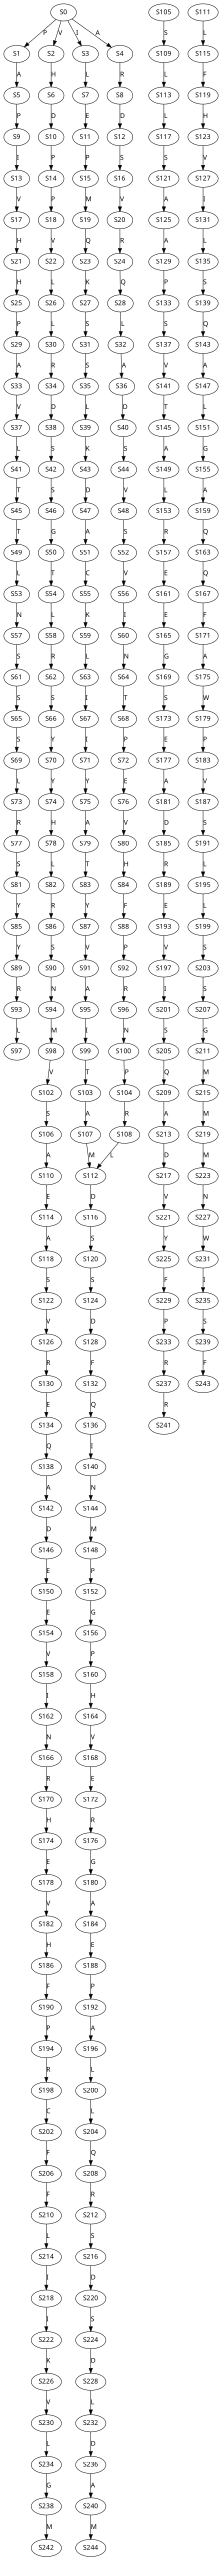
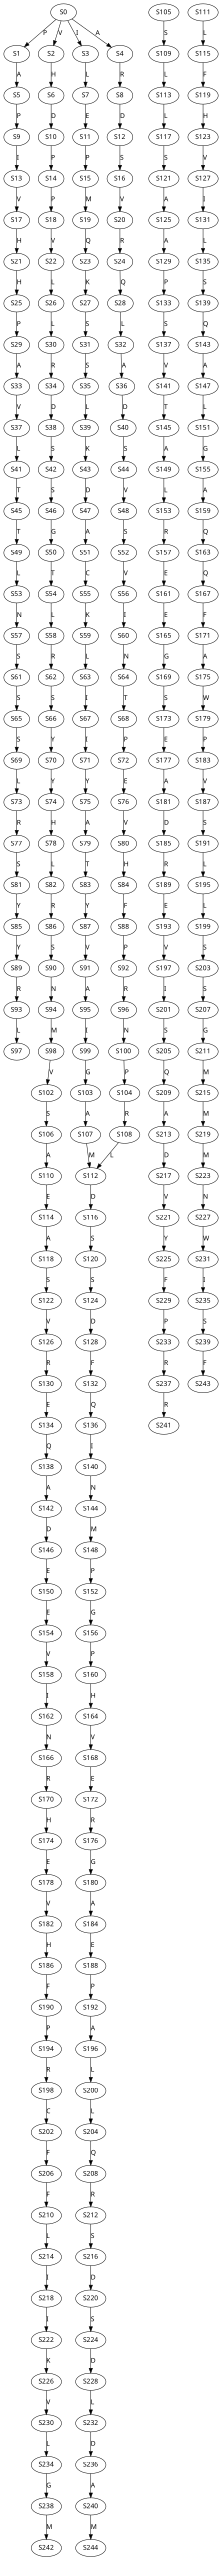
edge "S99" -> "S103": label "T" -> "G"
